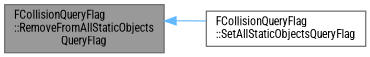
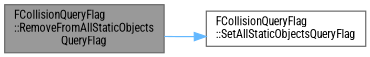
edge "FCollisionQueryFlag ::SetAllStaticObjectsQueryFlag" -> "FCollisionQueryFlag ::RemoveFromAllStaticObjects QueryFlag": reversed
